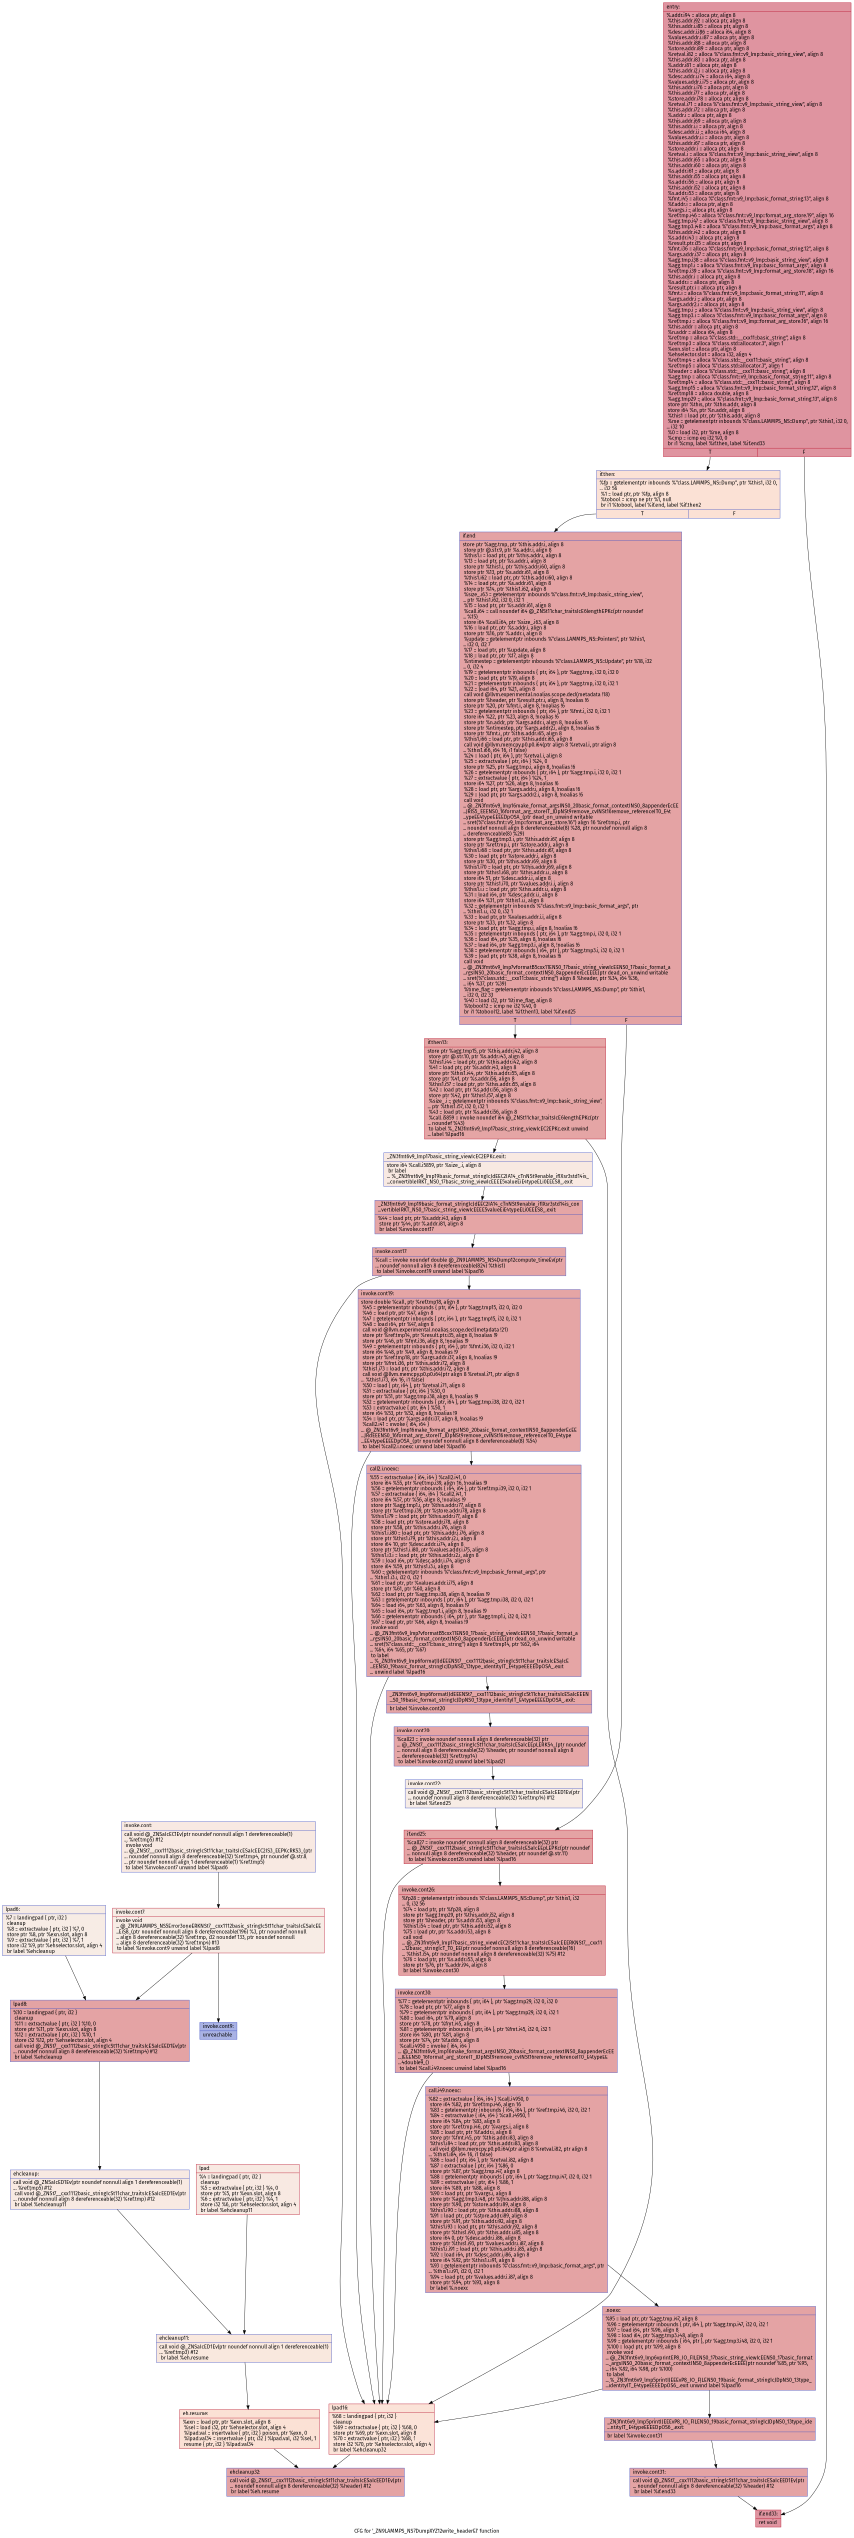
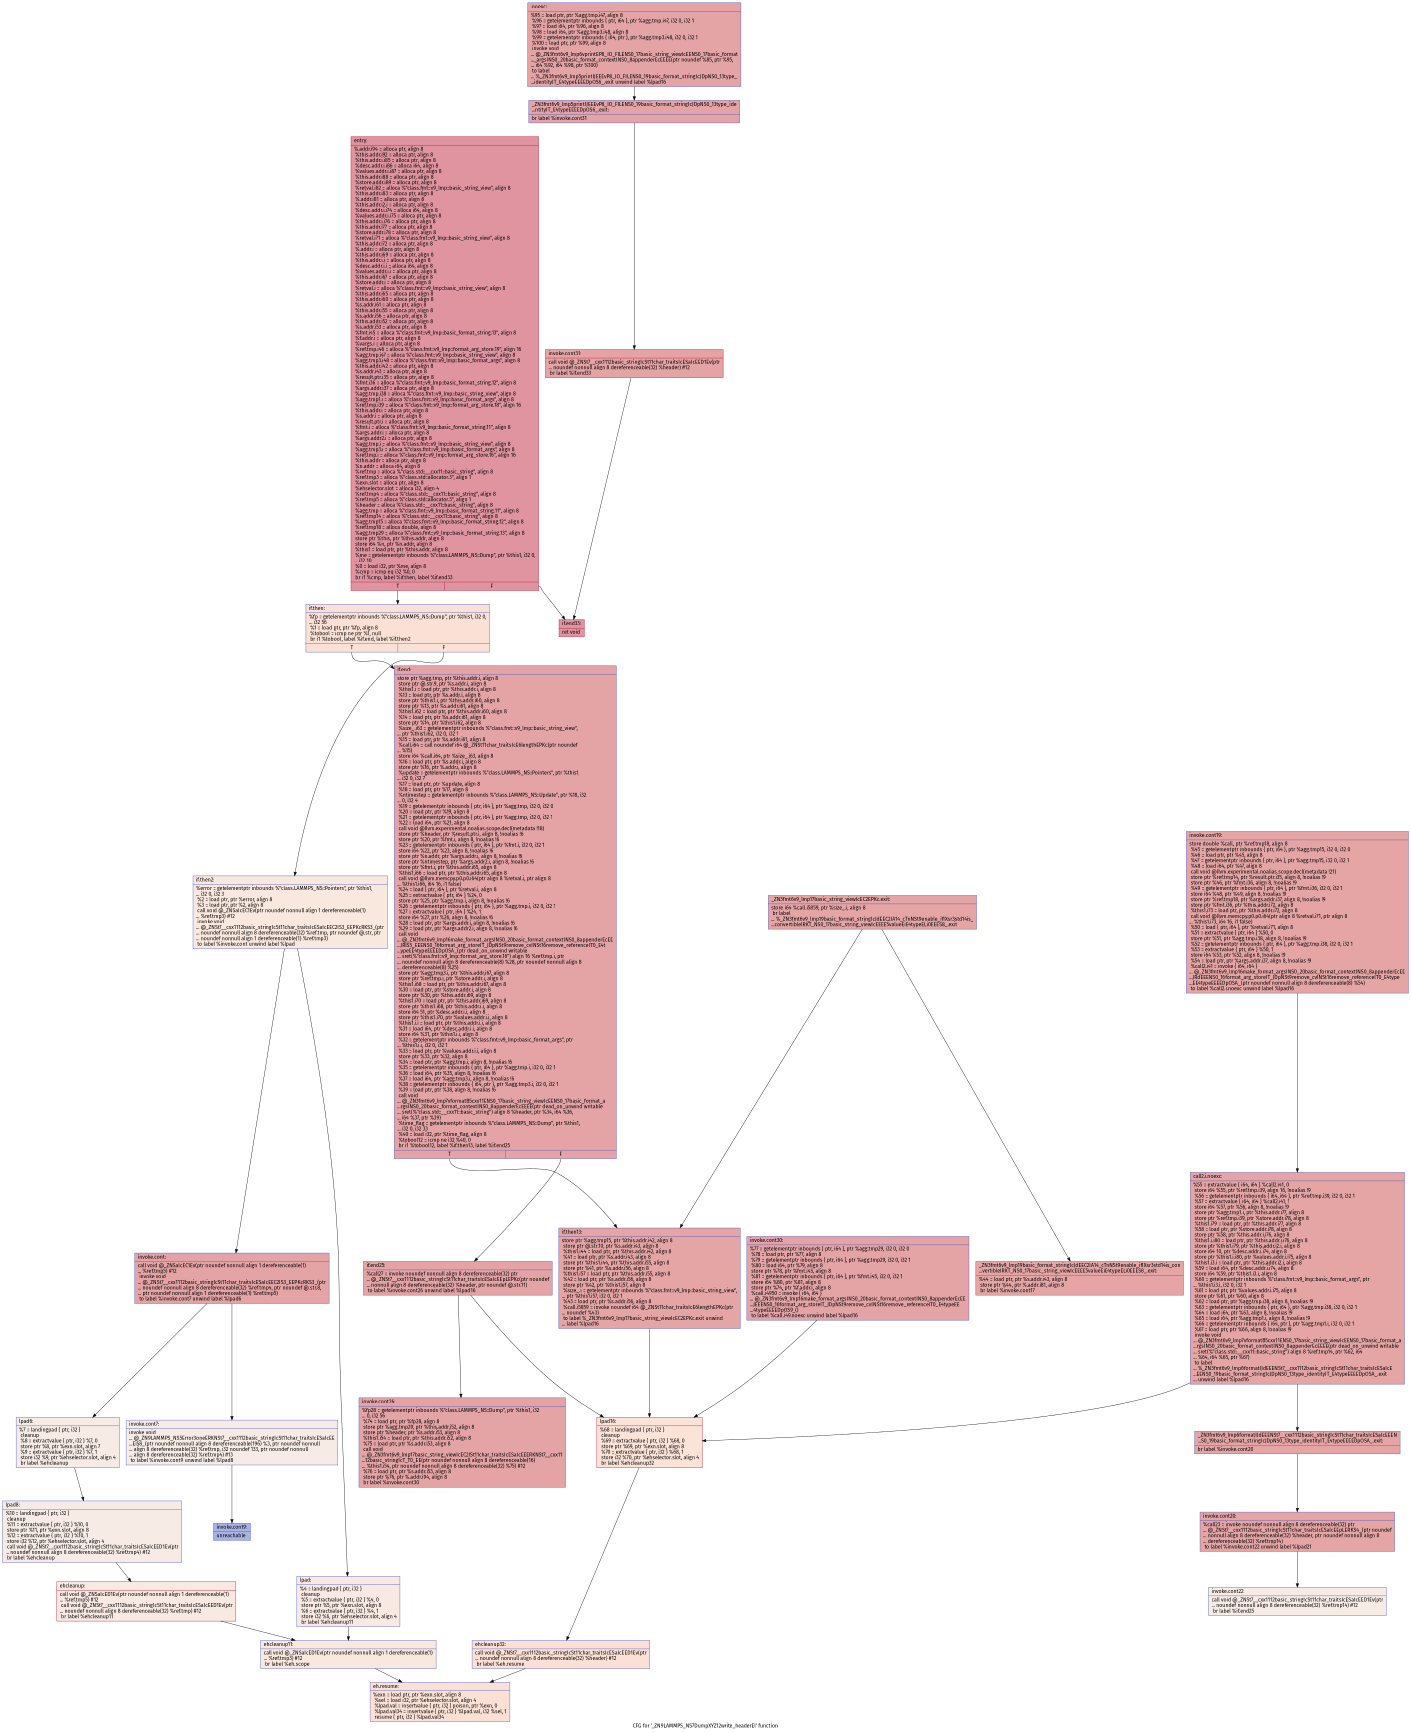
node "if.end:": text "... dereferenceable(8) %29)" -> "... dereferenceable(8) %25)"
node "if.then2:": added
node "if.then13:": color #b70d28ff -> #3d50c3ff
edge "if.then13:" -> "_ZN3fmt6v9_lmp17basic_string_viewIcEC2EPKc.exit:": reversed
node "_ZN3fmt6v9_lmp17basic_string_viewIcEC2EPKc.exit:": fillcolor #efcebd70 -> #c5333470
node "invoke.cont17:": removed
node "invoke.cont19:": text "%46 = load ptr, ptr %47, align 8" -> "%46 = load ptr, ptr %45, align 8"
edge "invoke.cont:" -> "lpad6:": added
edge "invoke.cont22:" -> "if.end25:": removed
node "invoke.cont:": fillcolor #efcebd70 -> #c32e3170
node "if.end25:": color #b70d28ff -> #3d50c3ff
edge "invoke.cont19:" -> "lpad16:": removed
node "invoke.cont7:": color #b70d28ff -> #3d50c3ff
node "invoke.cont26:": color #b70d28ff -> #3d50c3ff
node "lpad6:": text "store ptr %8, ptr %exn.slot, align 8" -> "store ptr %8, ptr %exn.slot, align 7"
edge "invoke.cont7:" -> "lpad8:": removed
edge "invoke.cont26:" -> "invoke.cont30:": removed
node "lpad8:": fillcolor #c32e3170 -> #ecd3c570
node "invoke.cont30:": text "...4double9_()" -> "...4typeEEEEDpOS9_()"
node "ehcleanup:": color #3d50c3ff -> #b70d28ff
node "lpad:": color #b70d28ff -> #3d50c3ff
node "call.i49.noexc:": removed
node "ehcleanup11:": text "br label %eh.resume" -> "br label %eh.scope"
edge ".noexc:" -> "lpad16:": removed
node "eh.resume:": color #b70d28ff -> #3d50c3ff
edge "eh.resume:" -> "ehcleanup32:": reversed
node "ehcleanup32:": fillcolor #c32e3170 -> #f7bca170
node "invoke.cont31:": color #3d50c3ff -> #b70d28ff
